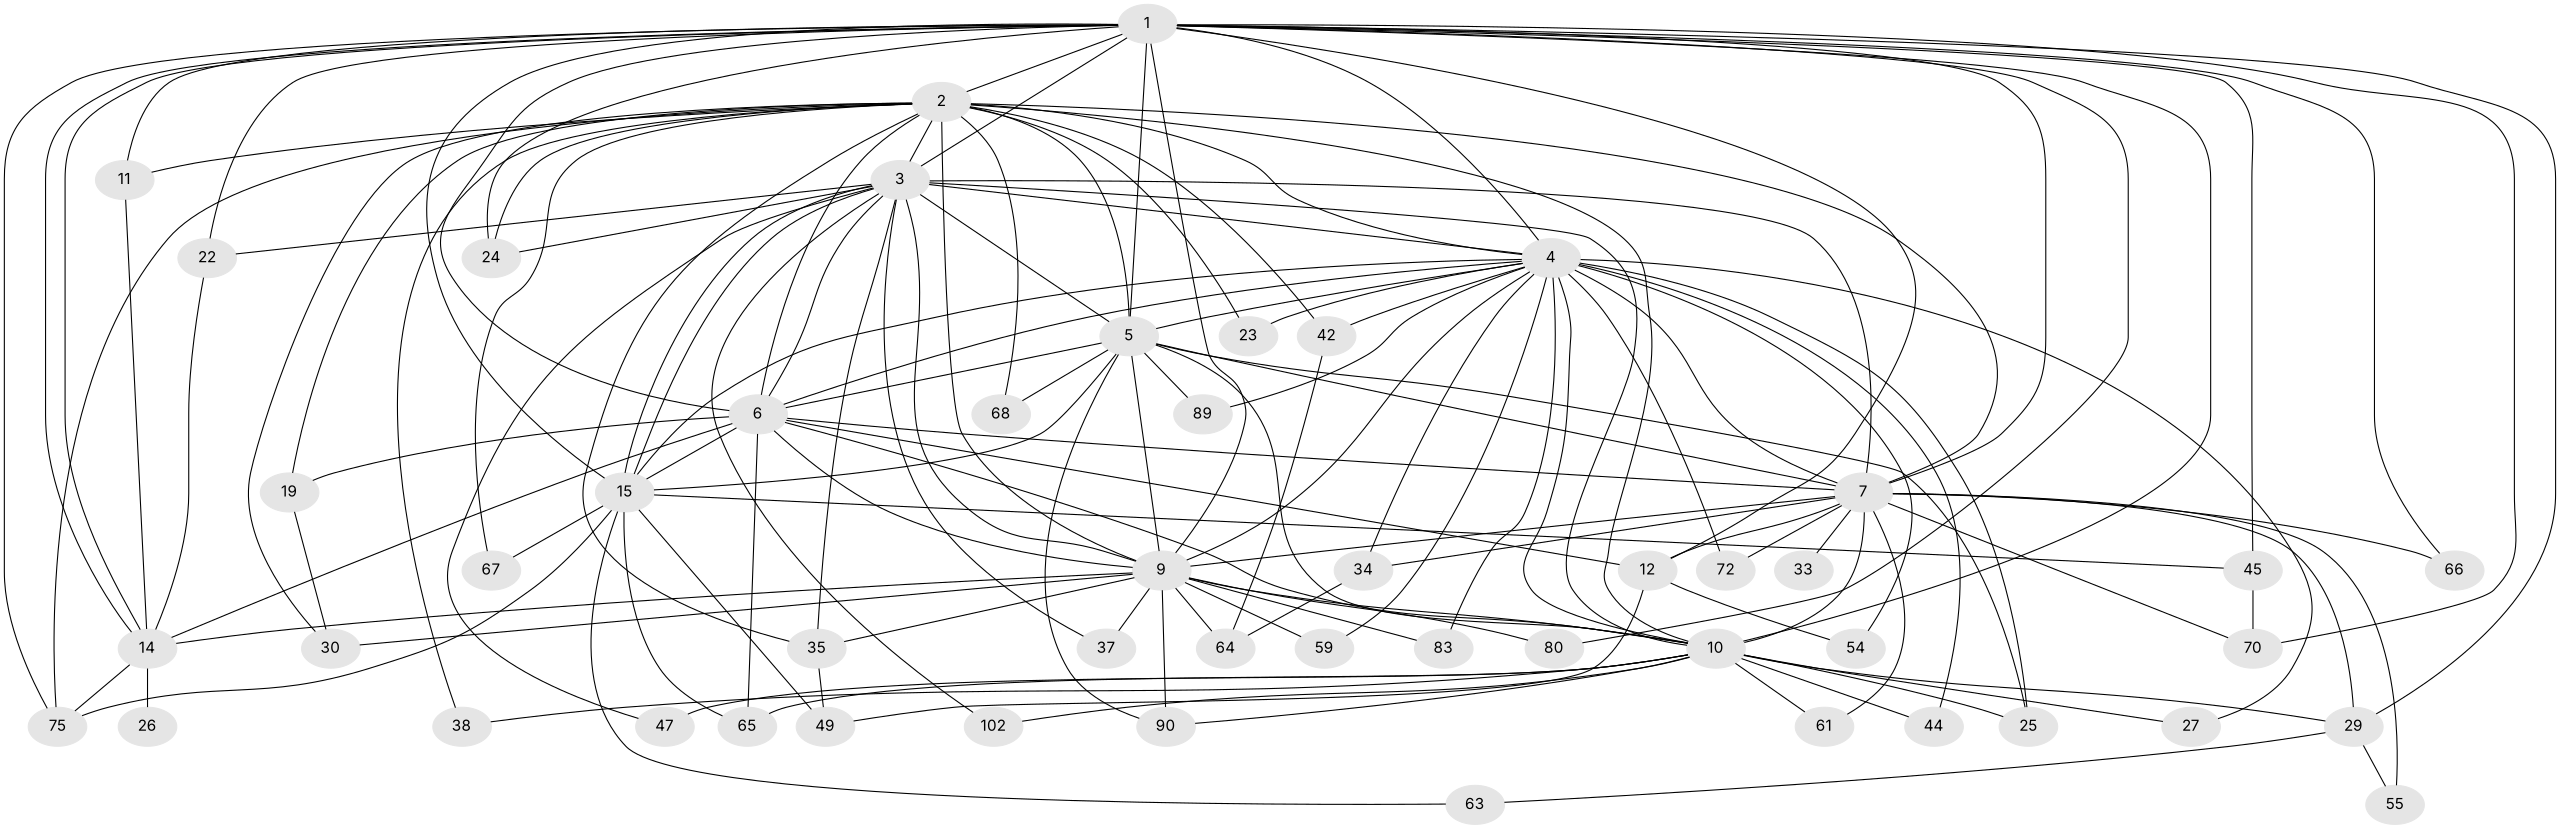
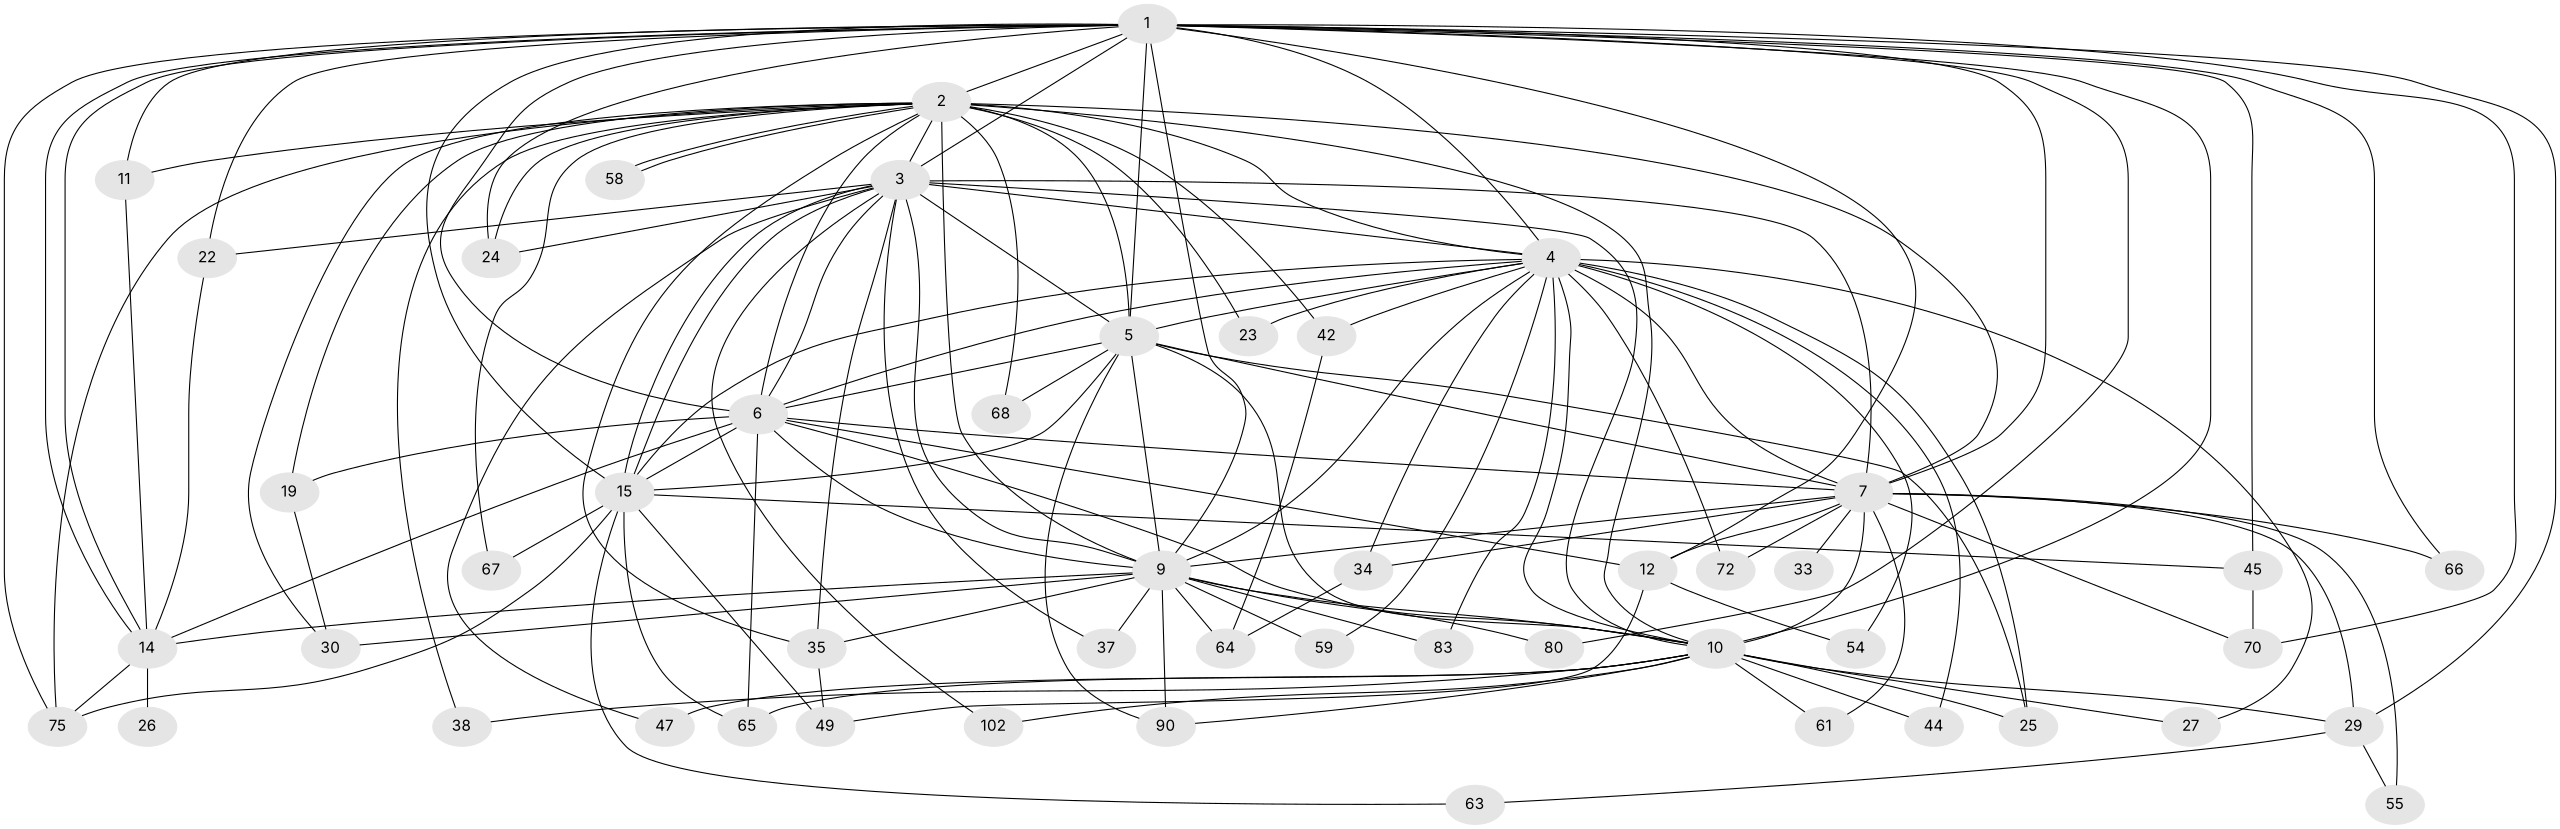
node "58": added
node "89": removed
